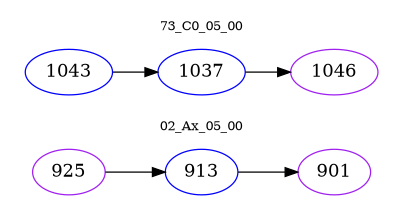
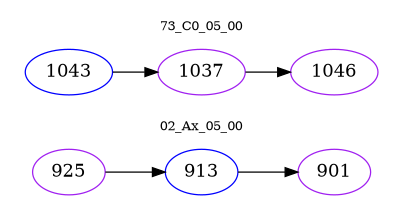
node "1037": color blue -> purple
